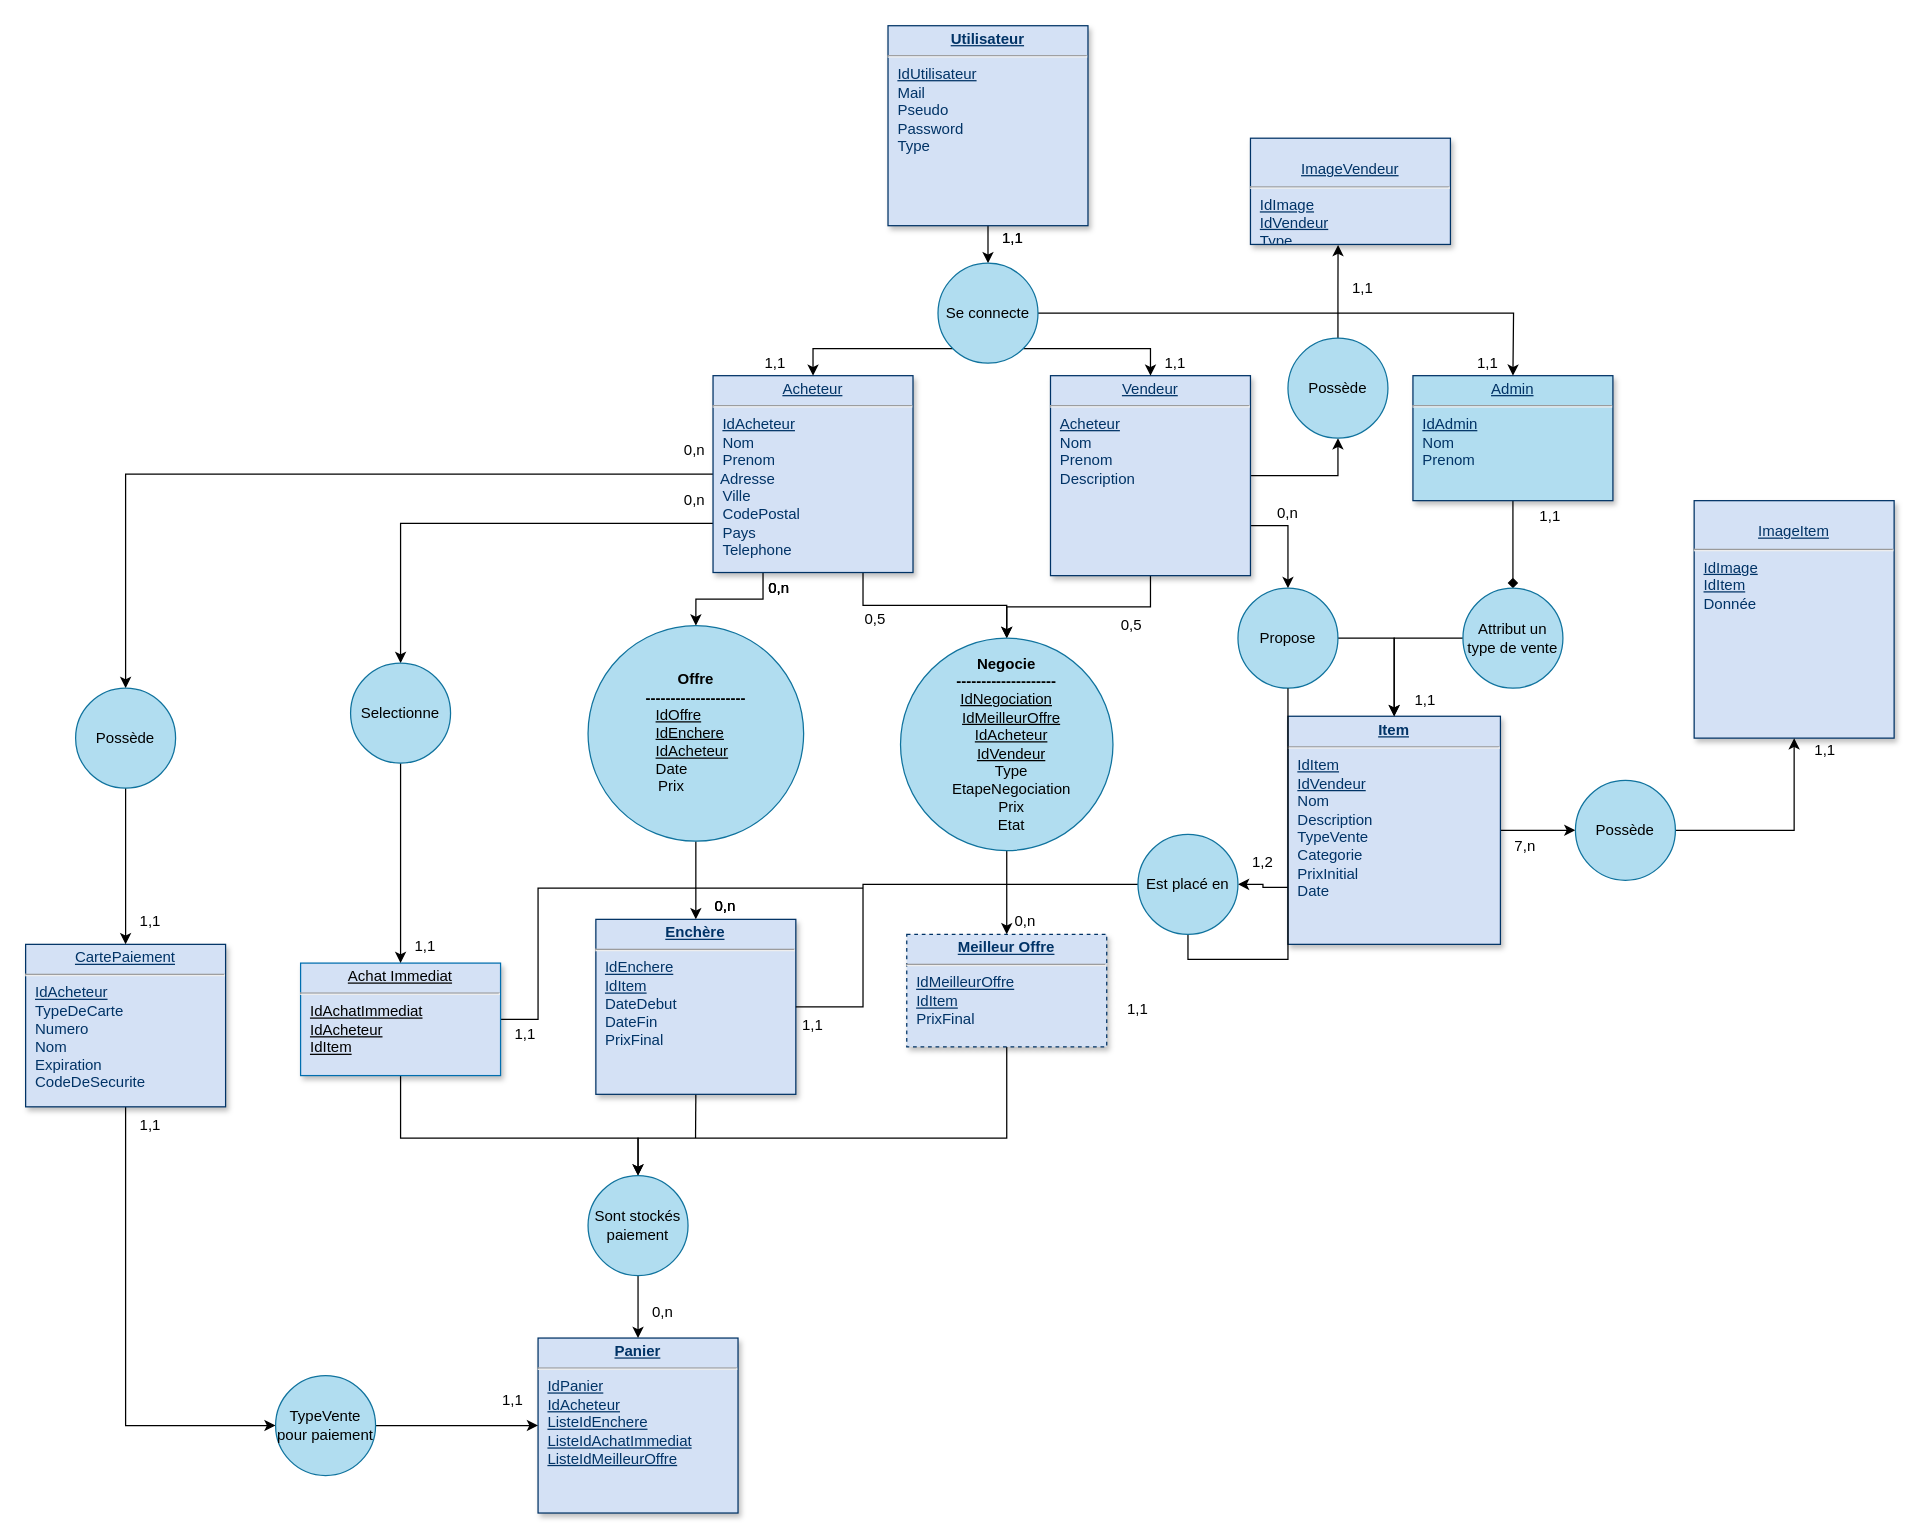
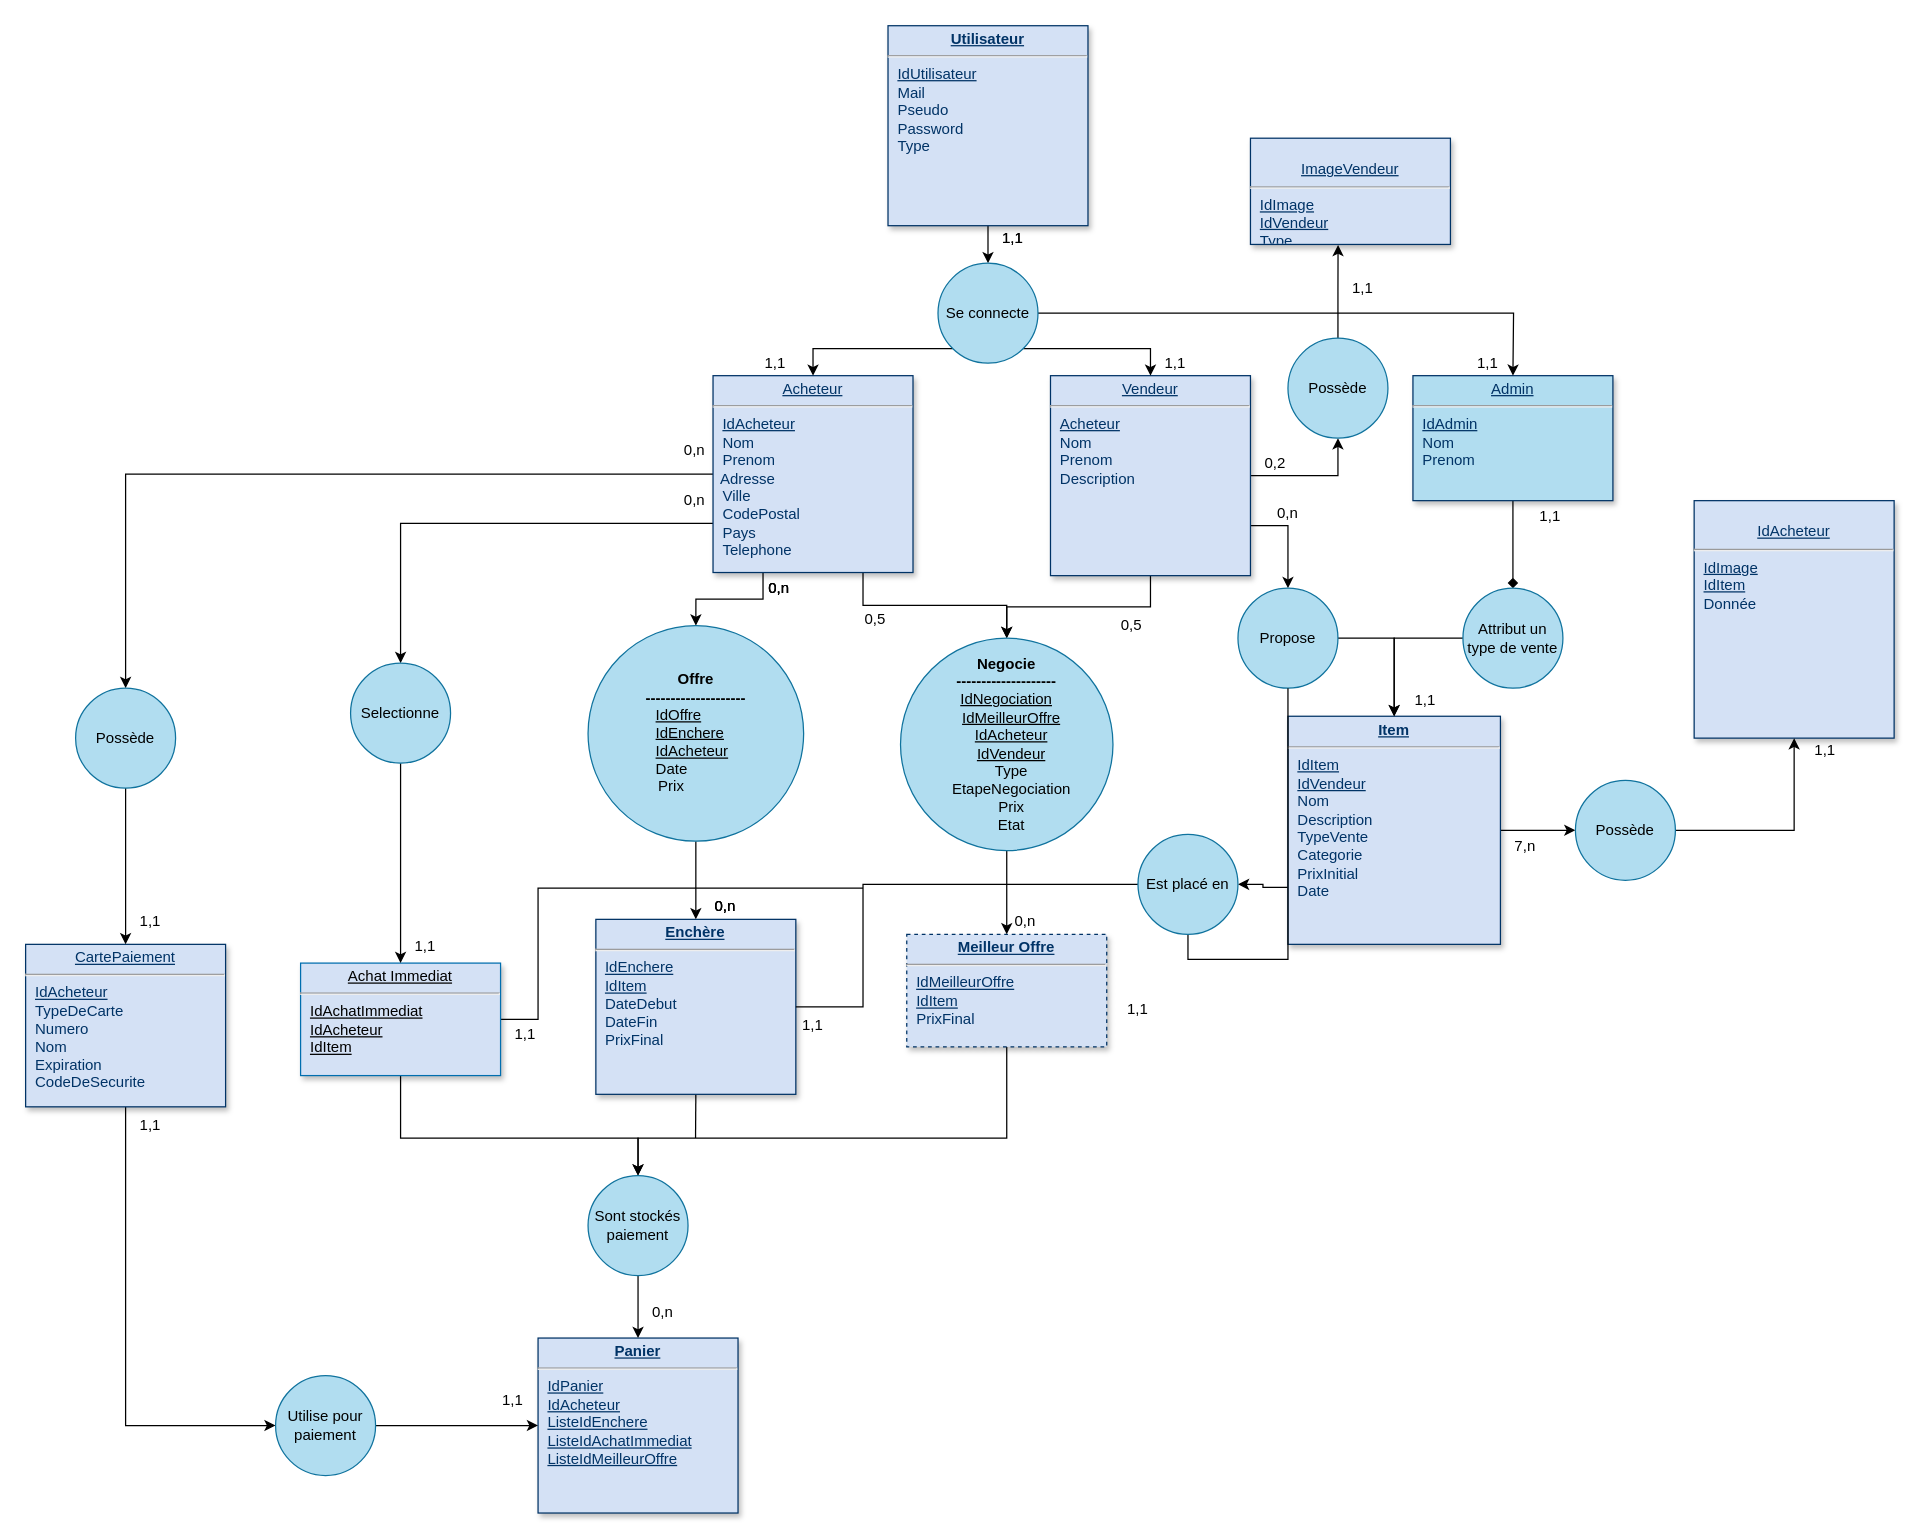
node "0,2": added
node "ImageItem IdImage IdItem Donnée": label "ImageItem IdImage IdItem Donnée" -> "IdAcheteur IdImage IdItem Donnée"
node "1,2": removed
node "TypeVente pour paiement": label "TypeVente pour paiement" -> "Utilise pour paiement"
